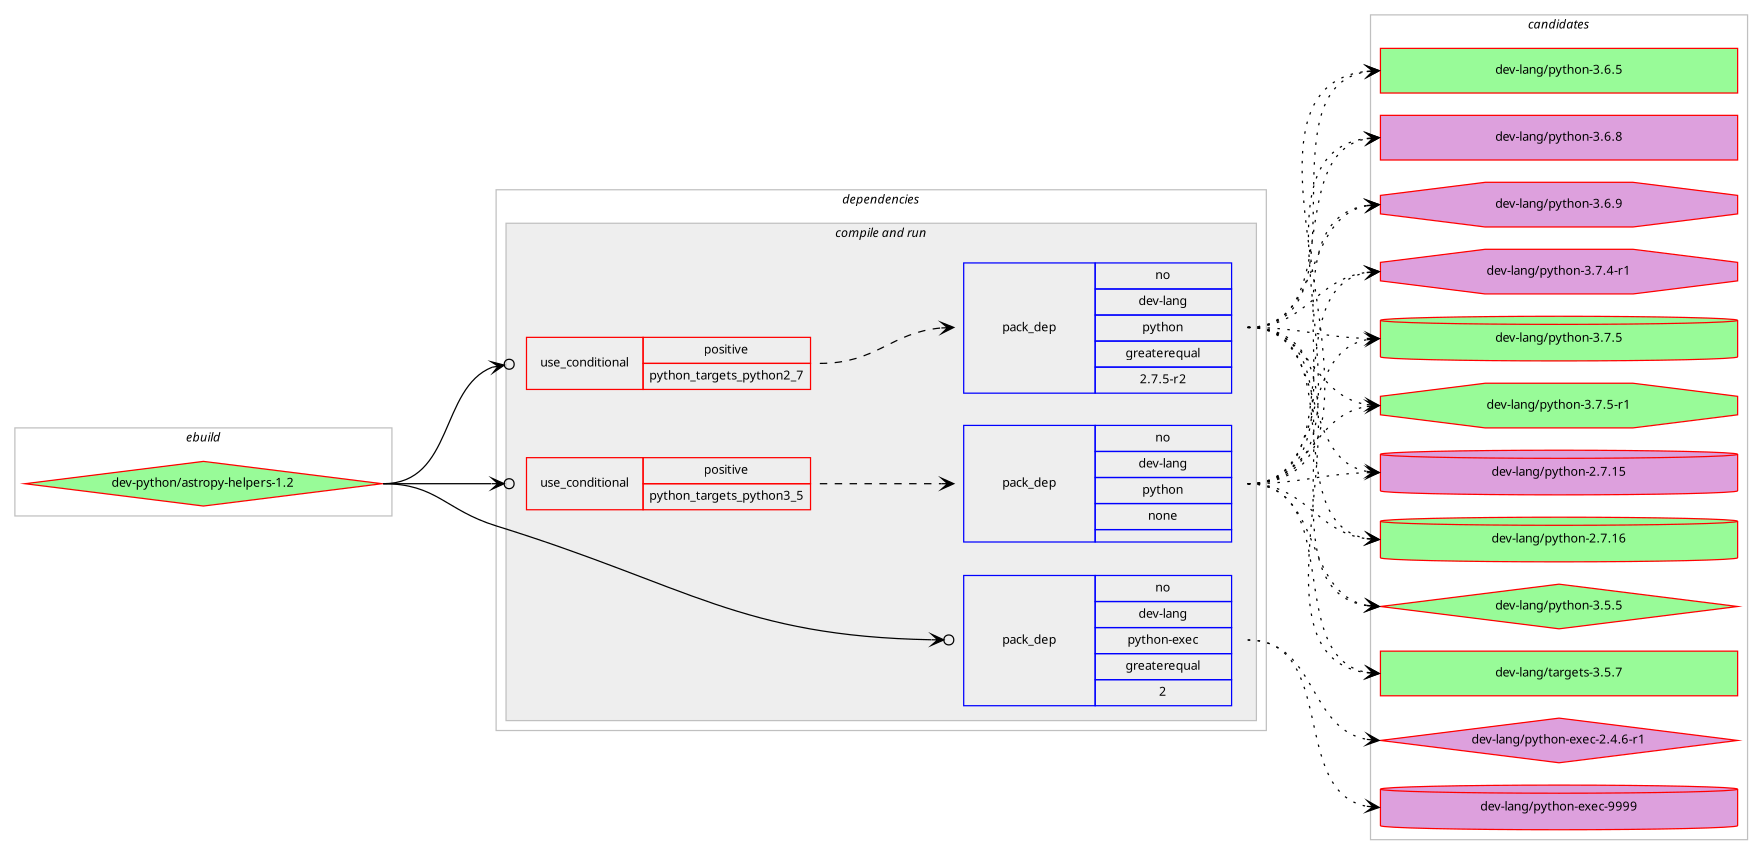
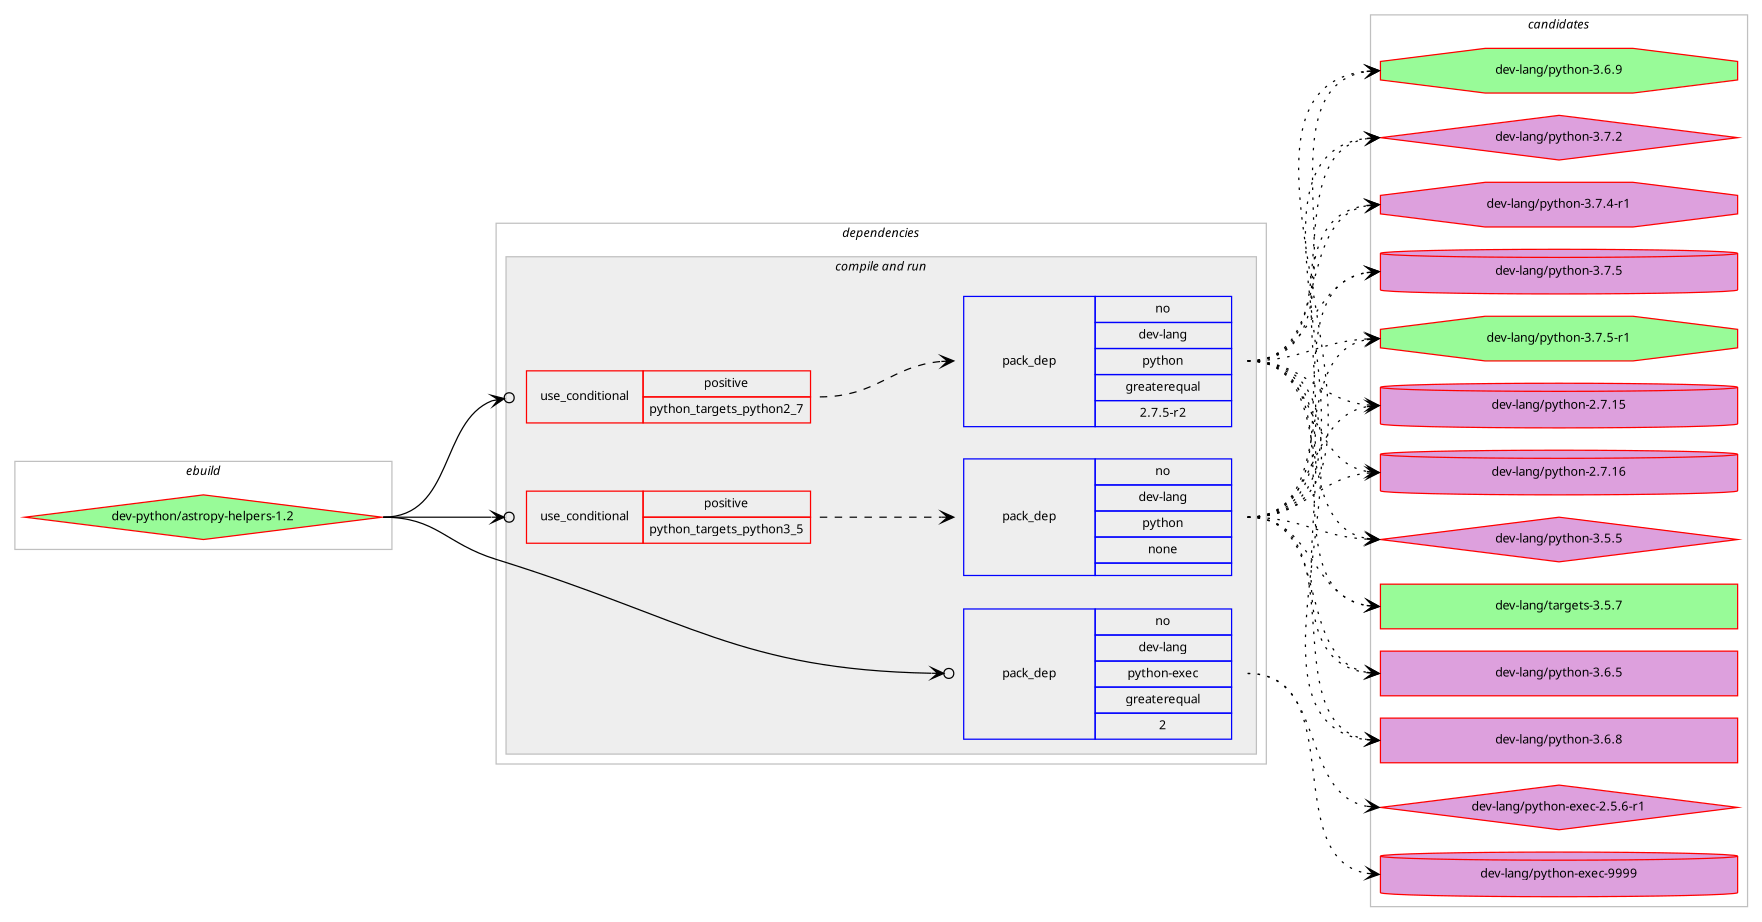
node "dev-lang/python-3.6.5": fillcolor palegreen -> plum
node "dev-lang/python-3.7.2": added
node "dev-lang/python-3.6.9": fillcolor plum -> palegreen
node "dev-lang/python-3.7.5": fillcolor palegreen -> plum
node "dev-lang/python-2.7.16": fillcolor palegreen -> plum
node "dev-lang/python-3.5.5": fillcolor palegreen -> plum
node "dev-lang/python-exec-2.4.6-r1": label "dev-lang/python-exec-2.4.6-r1" -> "dev-lang/python-exec-2.5.6-r1"
